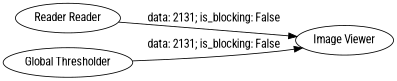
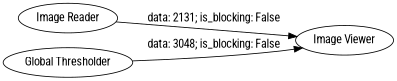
node "Reader Reader": label "Reader Reader" -> "Image Reader"
edge "Global Thresholder" -> "Image Viewer": label "data: 2131; is_blocking: False" -> "data: 3048; is_blocking: False"
